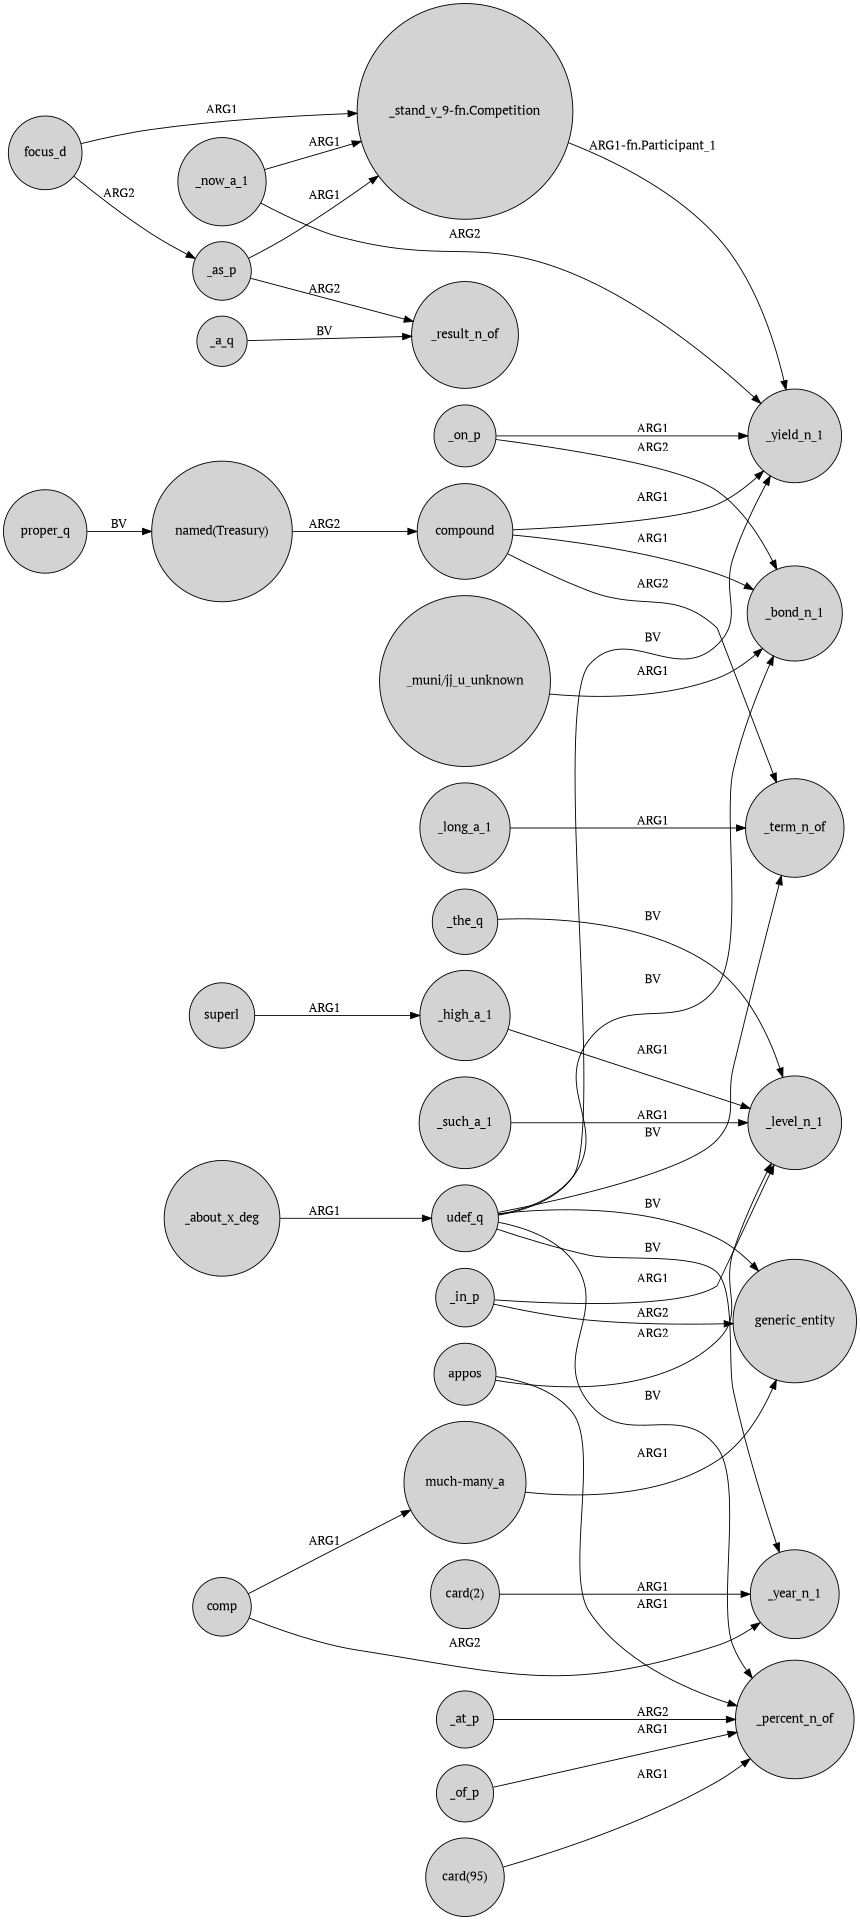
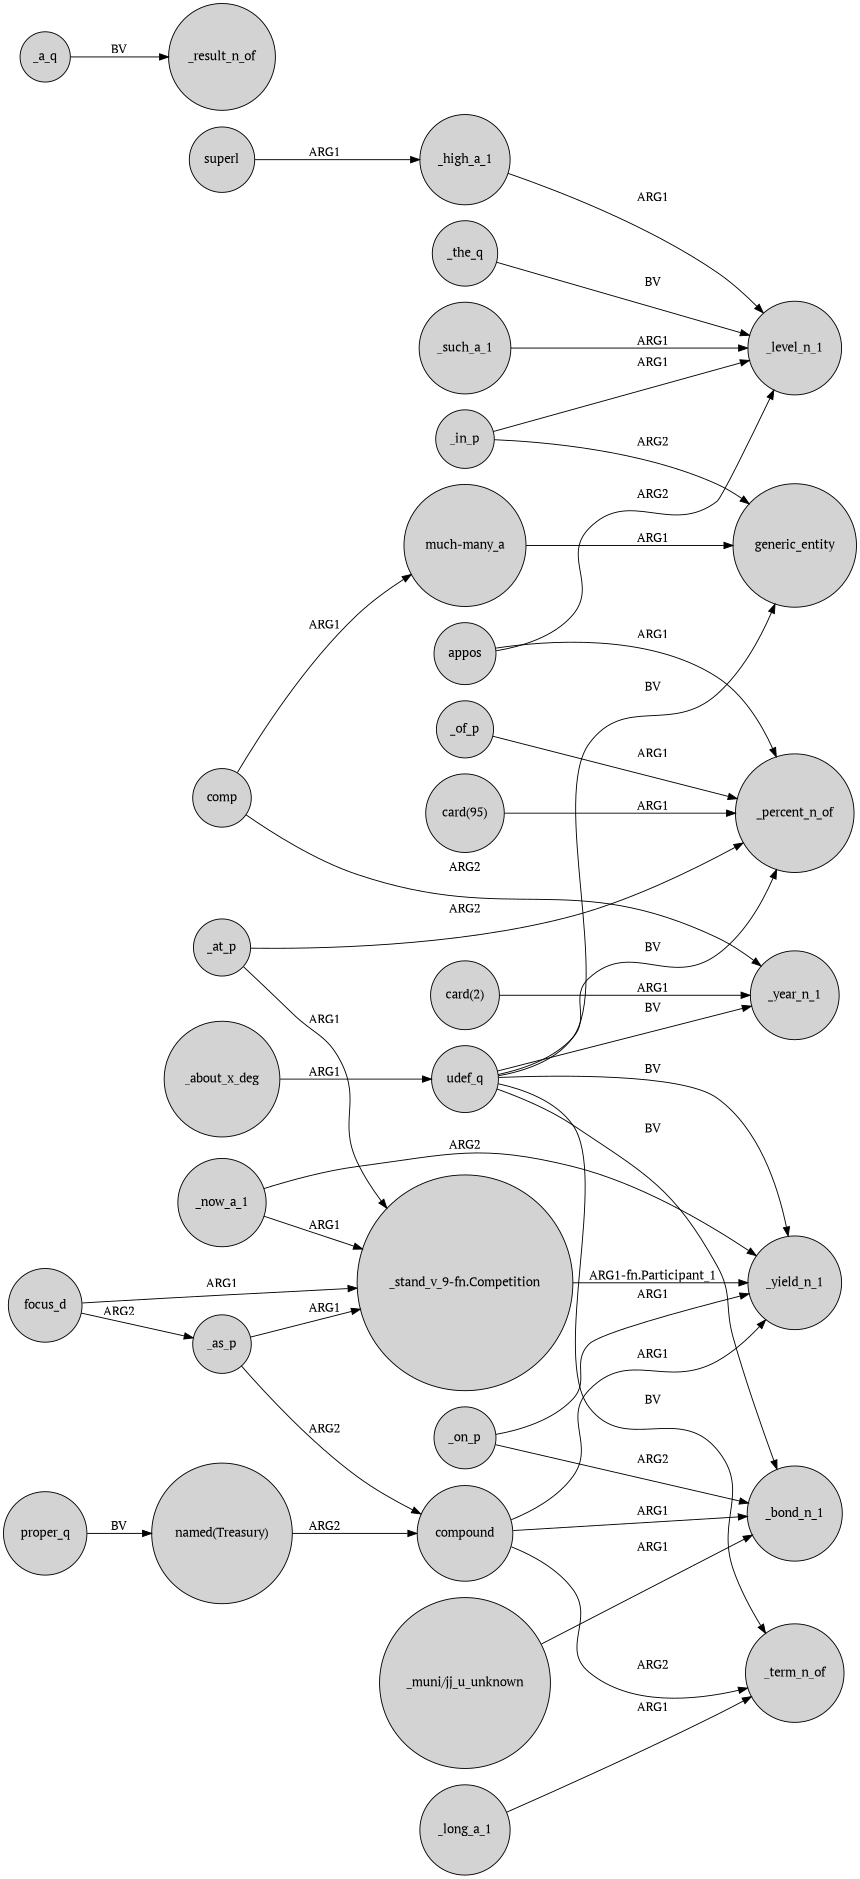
edge "_as_p" -> "_result_n_of": now "_as_p" -> "compound"
edge "_at_p" -> "_stand_v_9-fn.Competition": added, label "ARG1"
